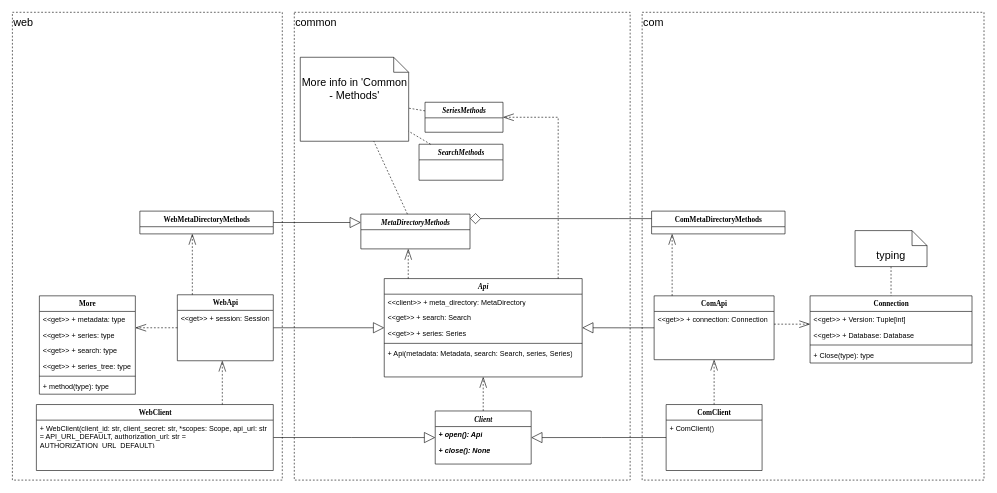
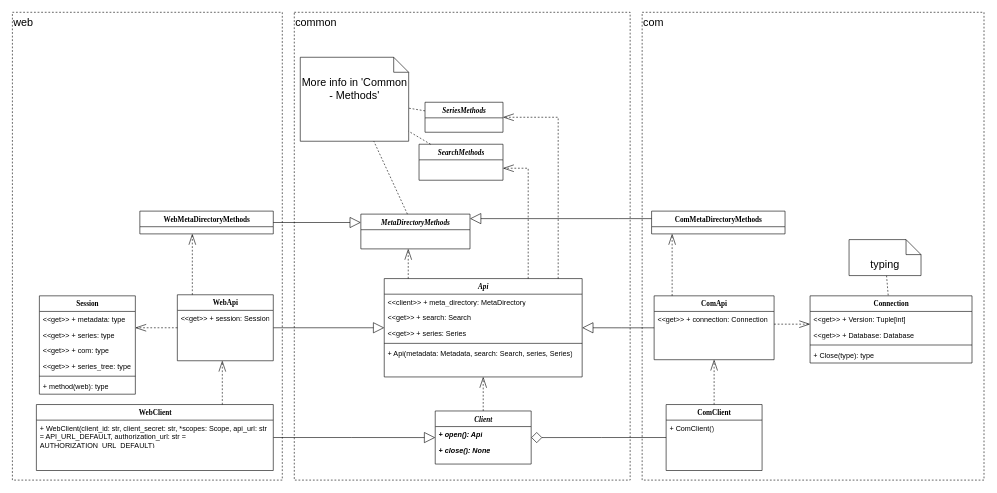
edge "Api" -> "SearchMethods": added
edge "ComMetaDirectoryMethods" -> "MetaDirectoryMethods": arrowhead diamond -> block
node "typing": moved (891, 249) -> (885, 258)
node "More": label "More" -> "Session"
node "<<get>> + search: type": label "<<get>> + search: type" -> "<<get>> + com: type"
node "+ method(type): type": label "+ method(type): type" -> "+ method(web): type"
edge "ComClient" -> "Client": arrowhead block -> diamond
